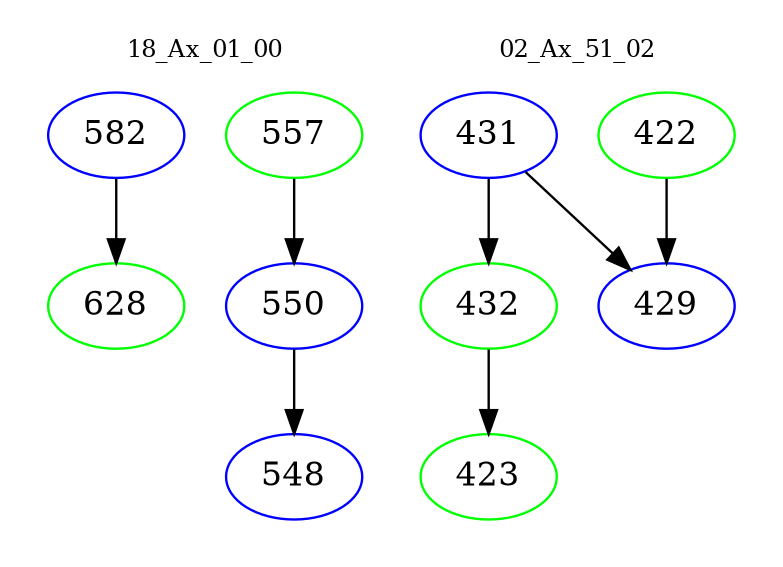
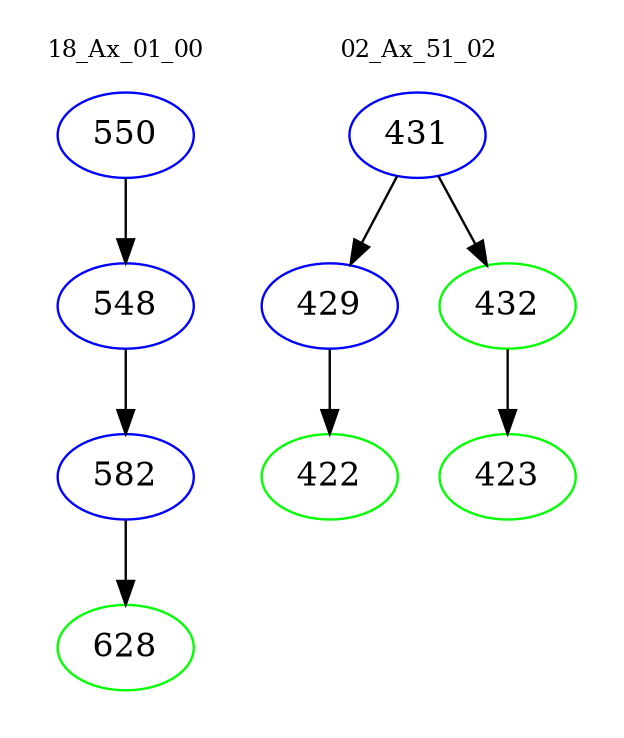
node "557": removed
edge "422" -> "429": reversed
edge "548" -> "582": added
